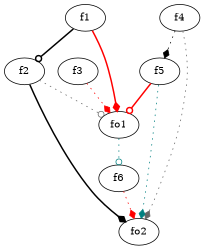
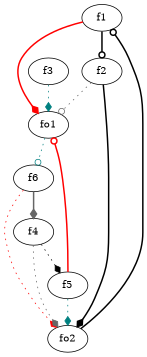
edge "f3" -> "fo1": color red -> teal
edge "fo2" -> "f1": added
edge "f6" -> "f4": added
